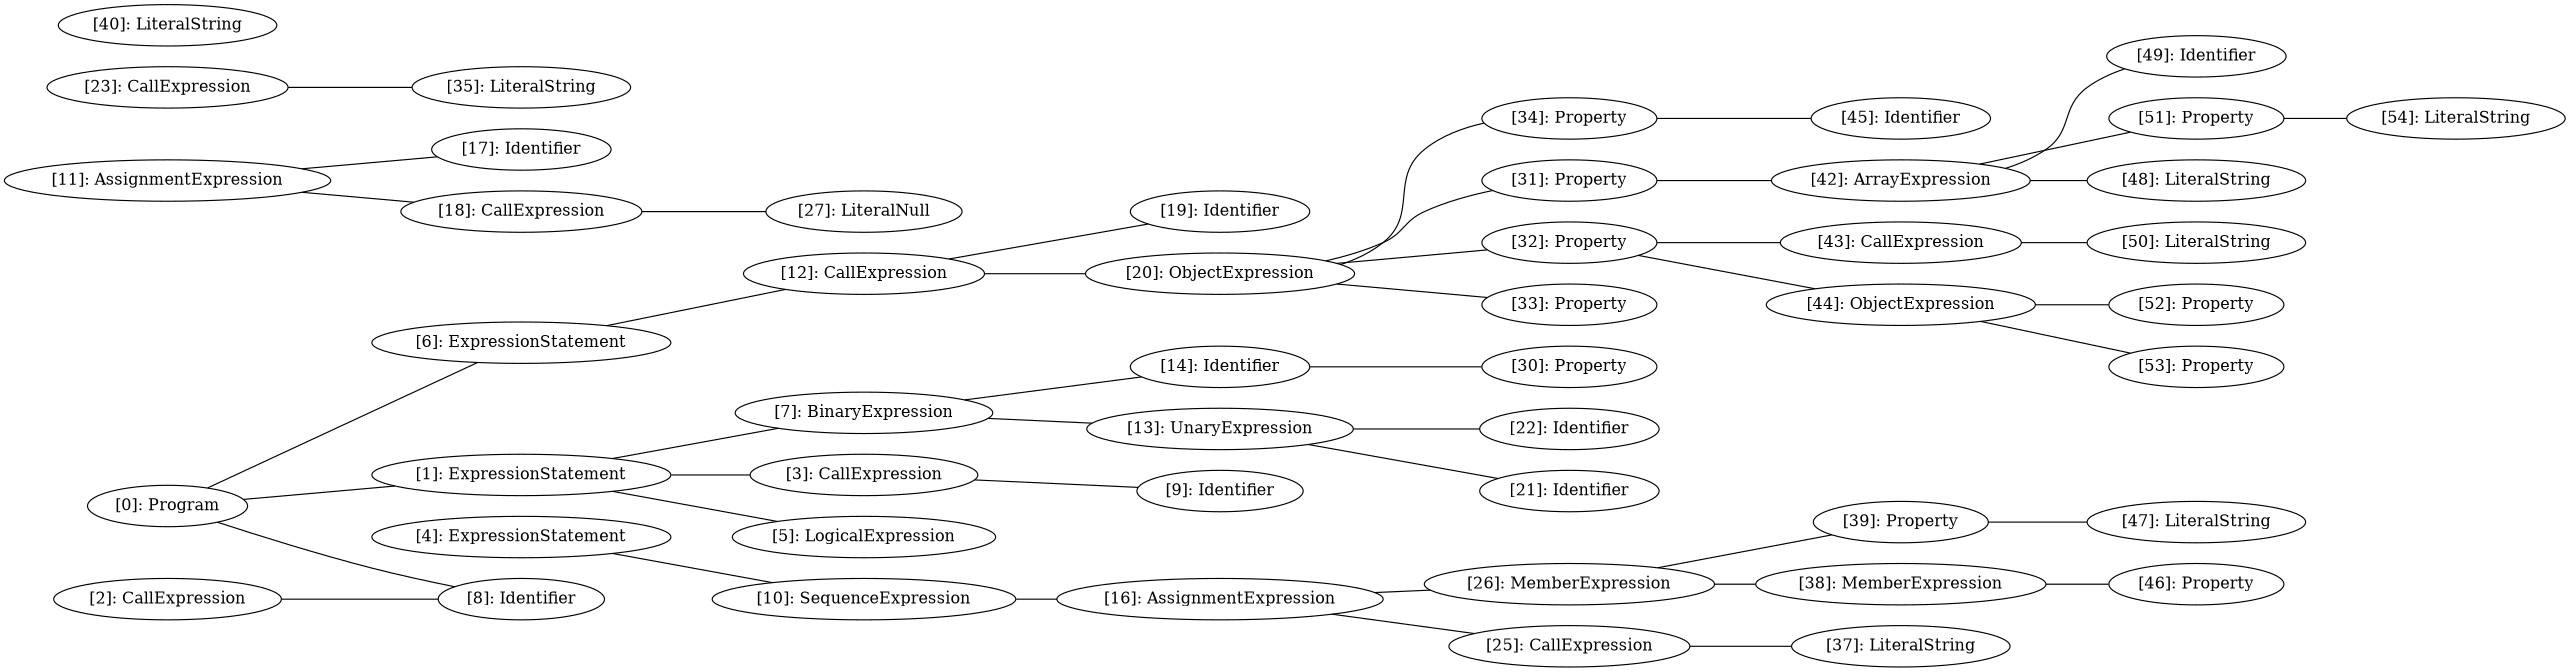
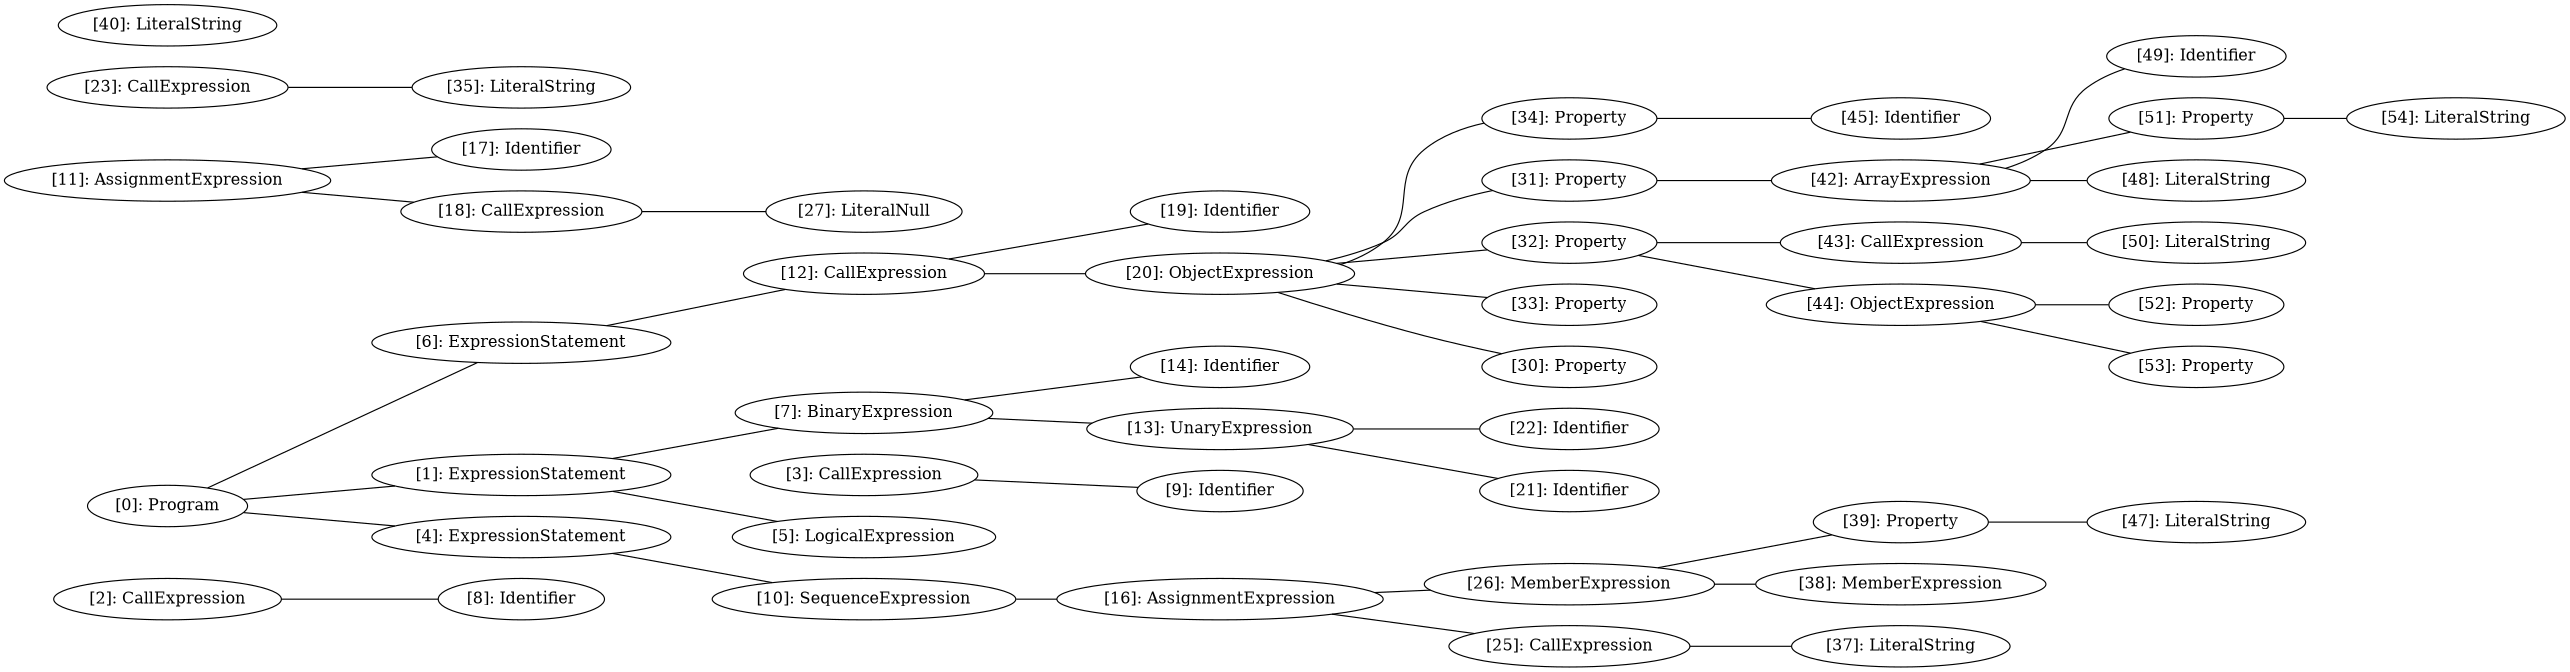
edge "[14]: Identifier" -- "[30]: Property": now "[20]: ObjectExpression" -- "[30]: Property"
edge "[1]: ExpressionStatement" -- "[3]: CallExpression": removed
edge "[0]: Program" -- "[8]: Identifier": now "[0]: Program" -- "[4]: ExpressionStatement"
node "[46]: Property": removed
